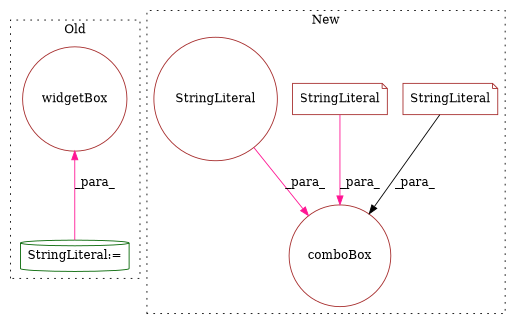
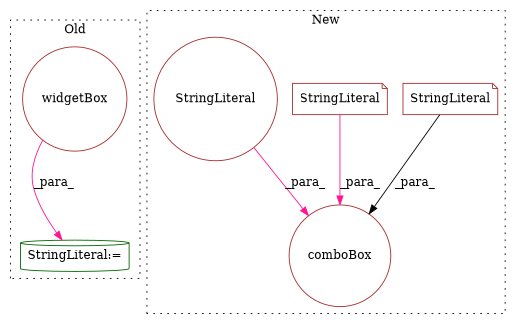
edge "StringLiteral:=" -> "widgetBox": reversed
